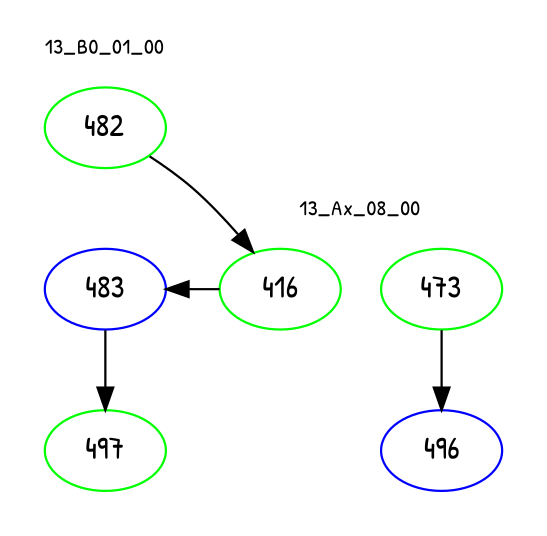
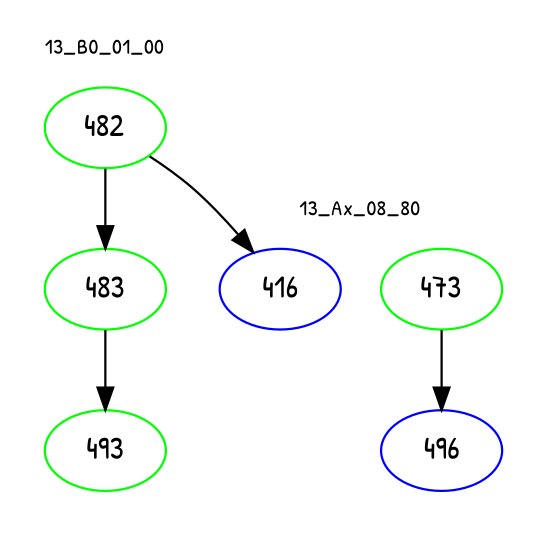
cluster "13_Ax_08_00": label "13_Ax_08_00" -> "13_Ax_08_80"
node "483": color blue -> green
edge "416" -> "483": now "482" -> "483"
node "416": color green -> blue
node "497": label "497" -> "493"
